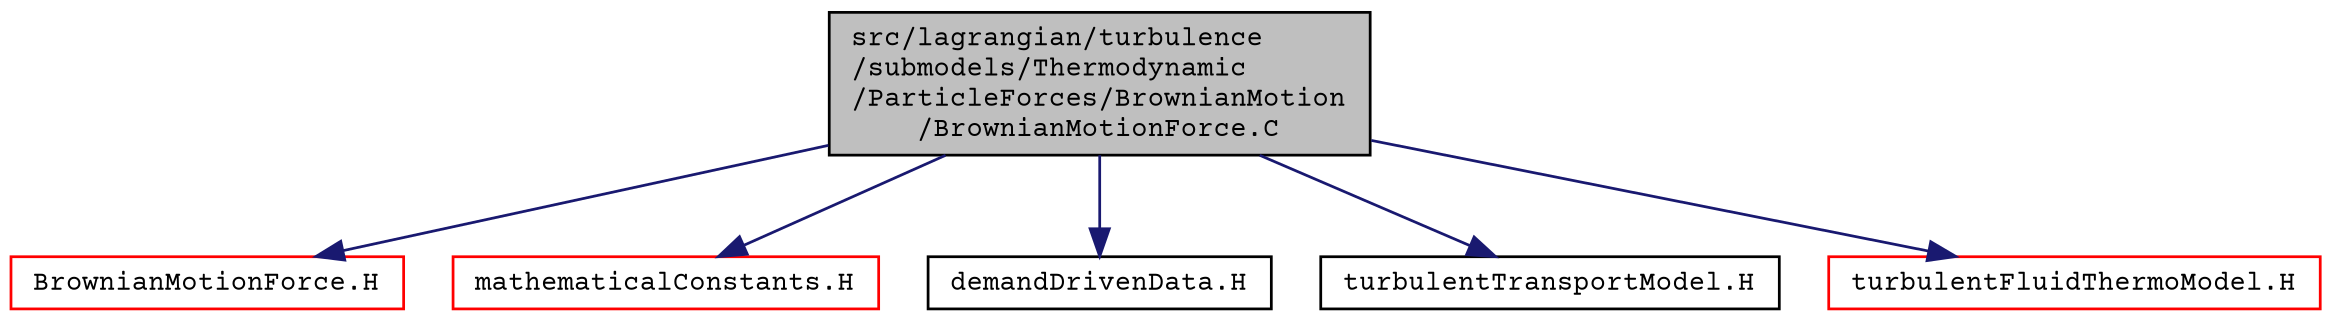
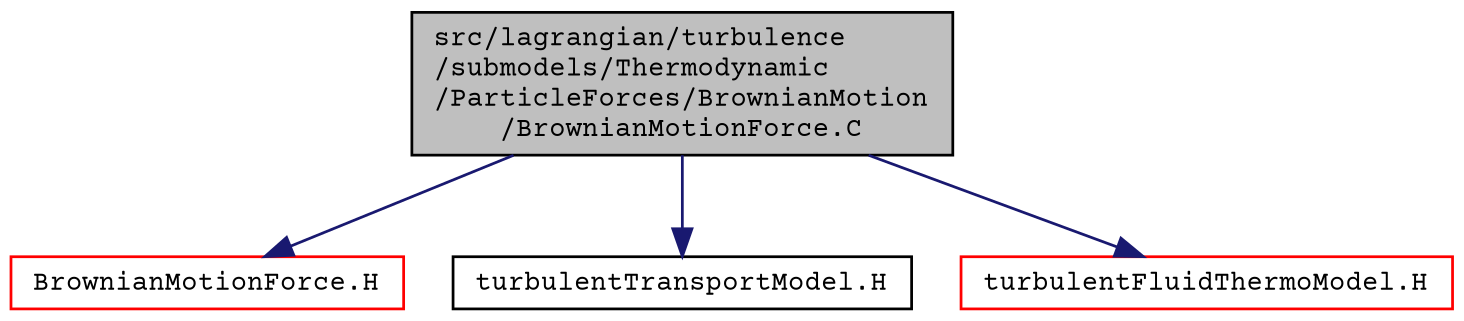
node "mathematicalConstants.H": removed
node "demandDrivenData.H": removed
